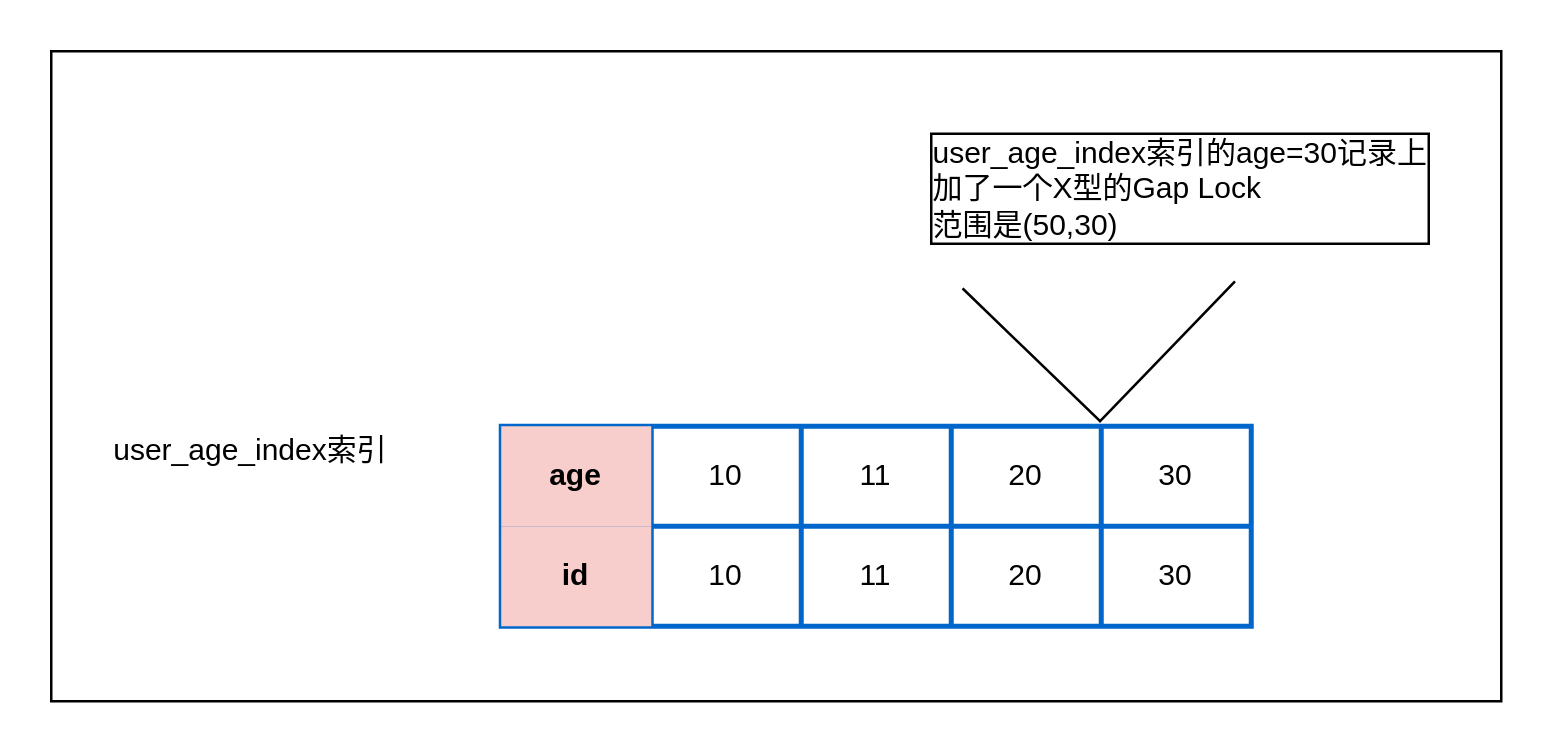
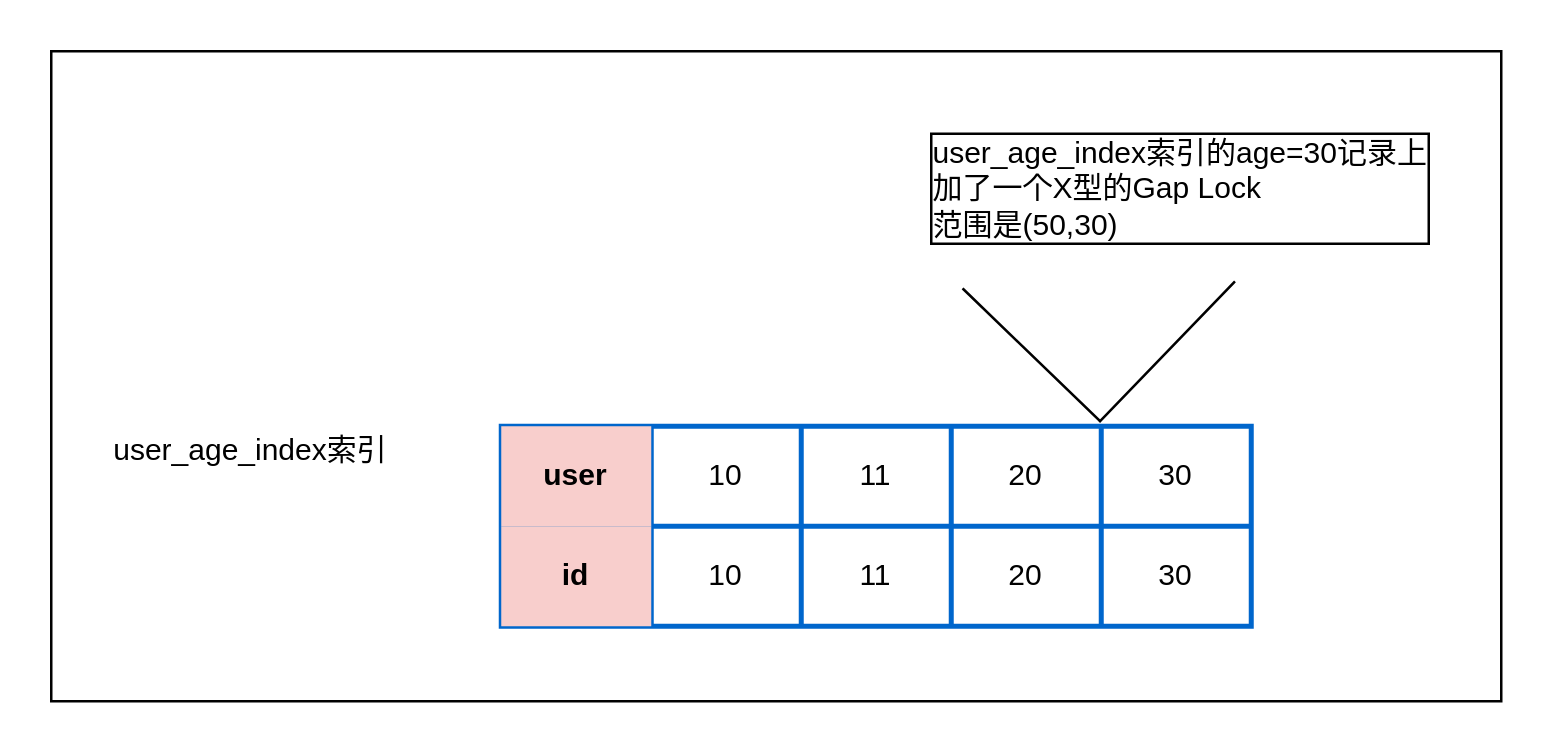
node "age": label "age" -> "user"
